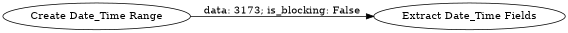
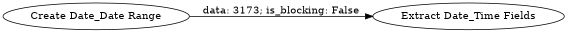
node "Create Date_Time Range": label "Create Date_Time Range" -> "Create Date_Date Range"
